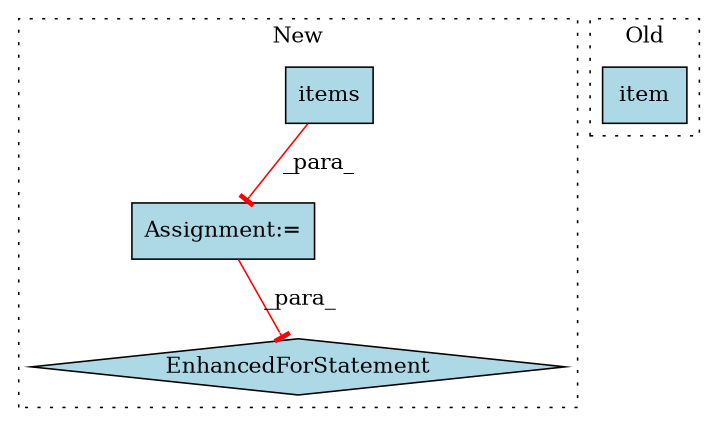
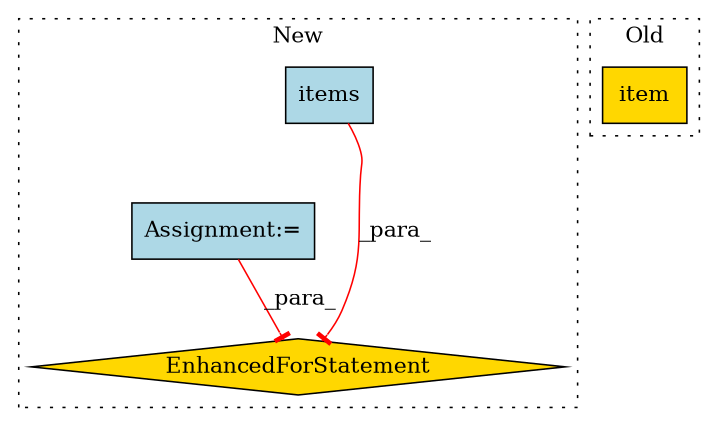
node "item": fillcolor lightblue -> gold
edge "items" -> "Assignment:=": now "items" -> "EnhancedForStatement"
node "EnhancedForStatement": fillcolor lightblue -> gold
